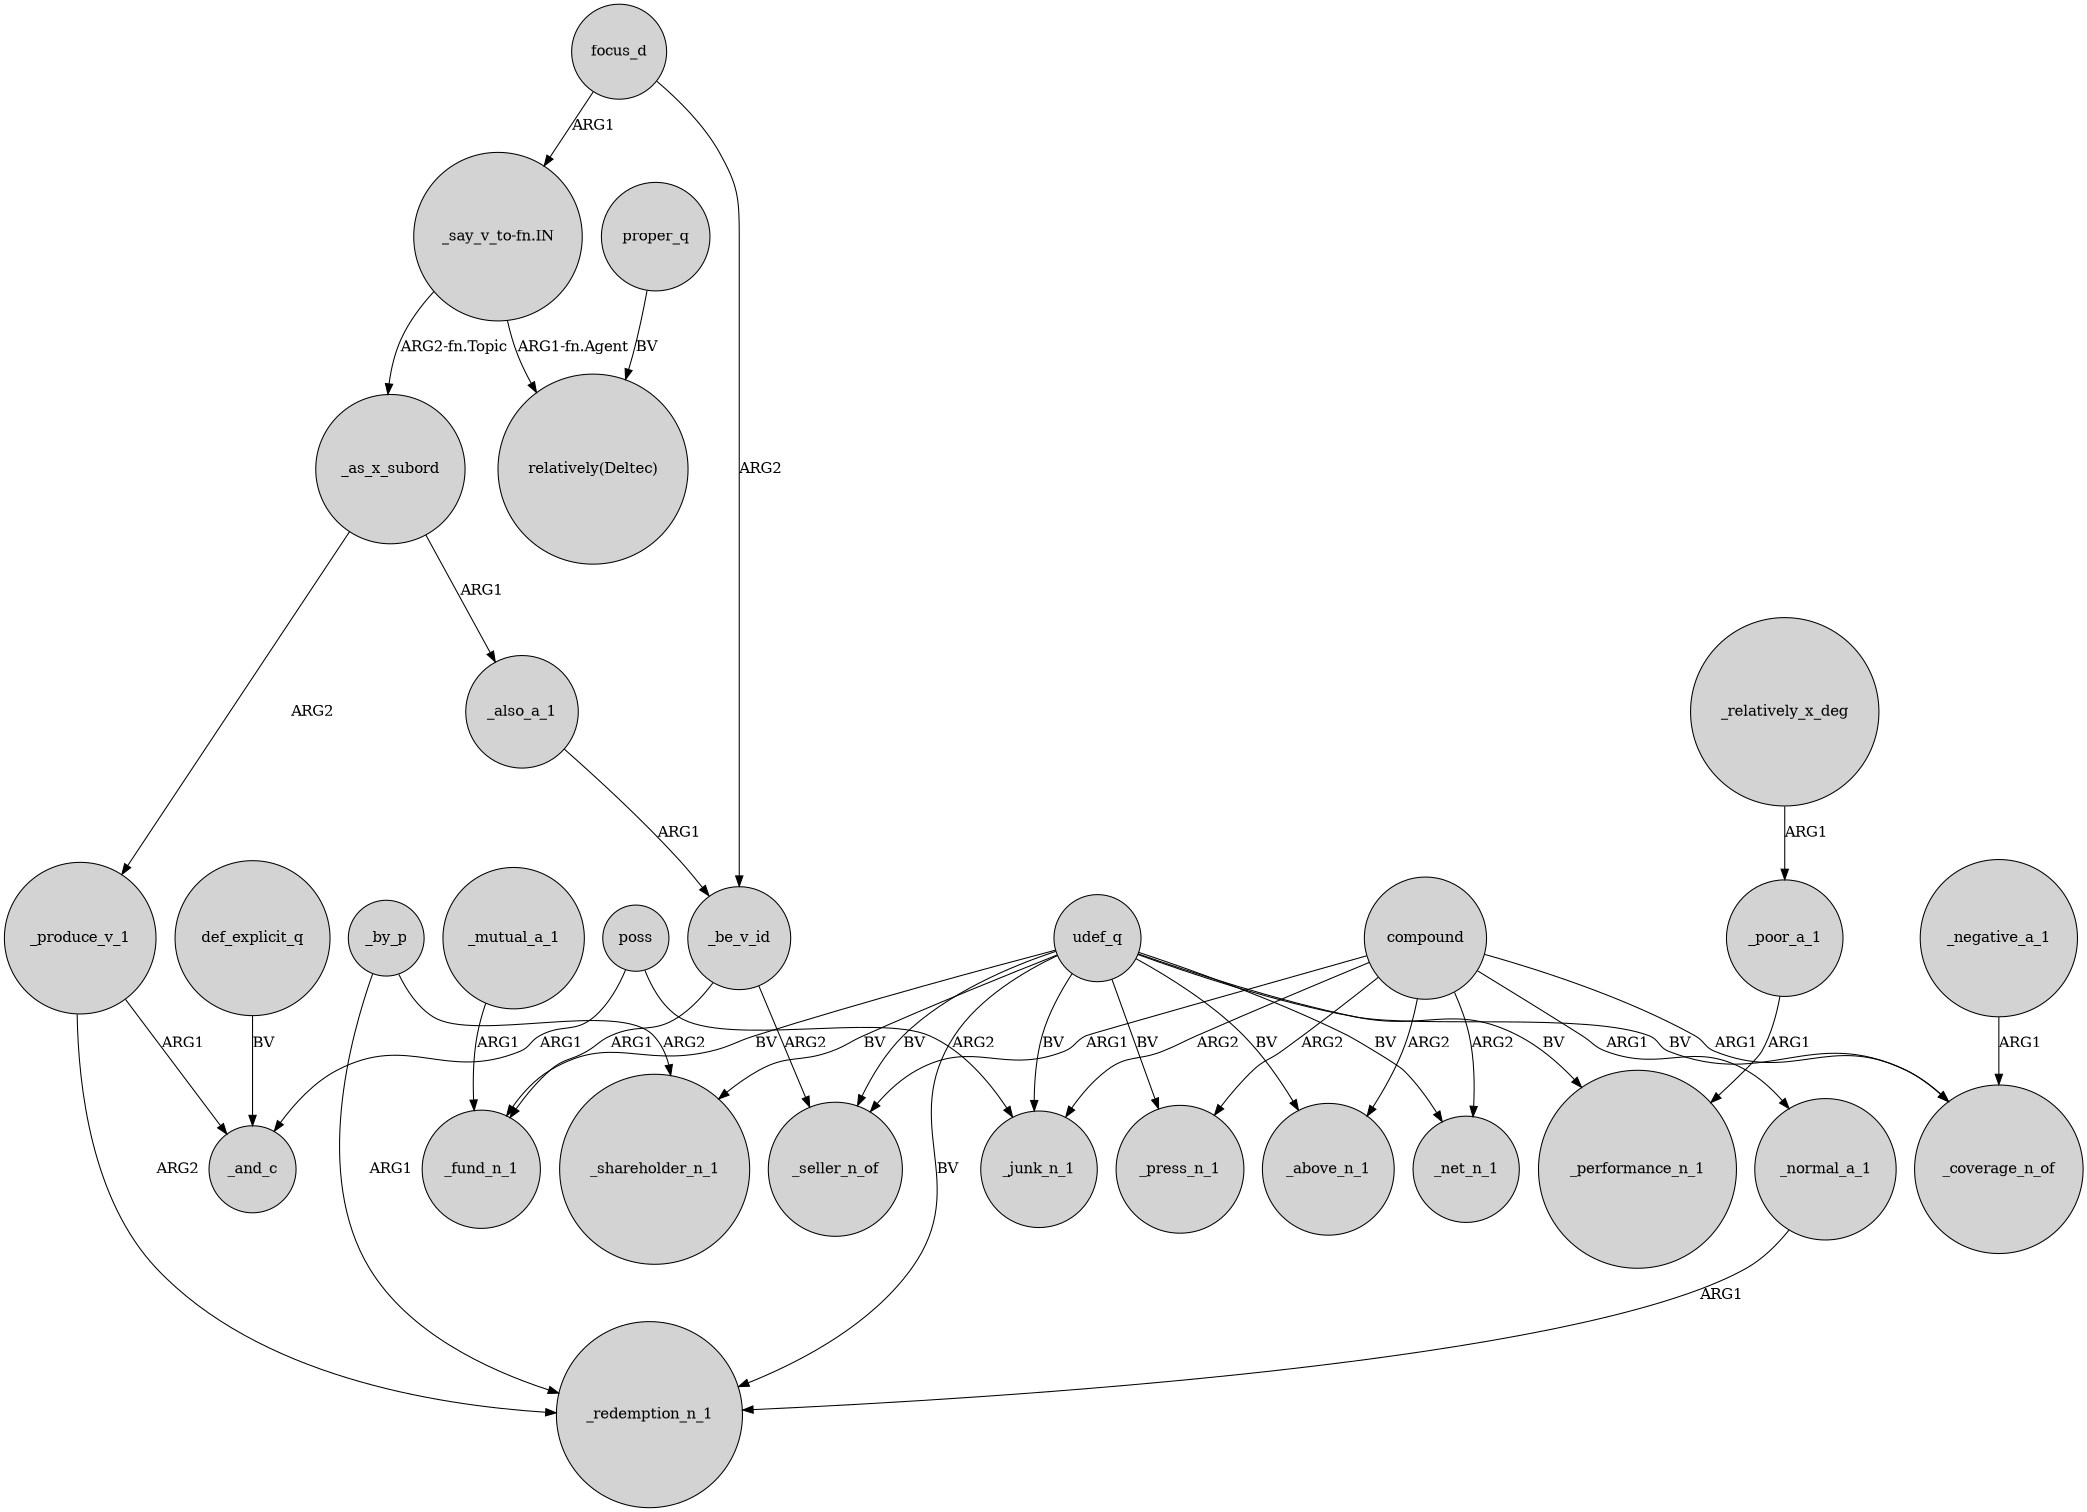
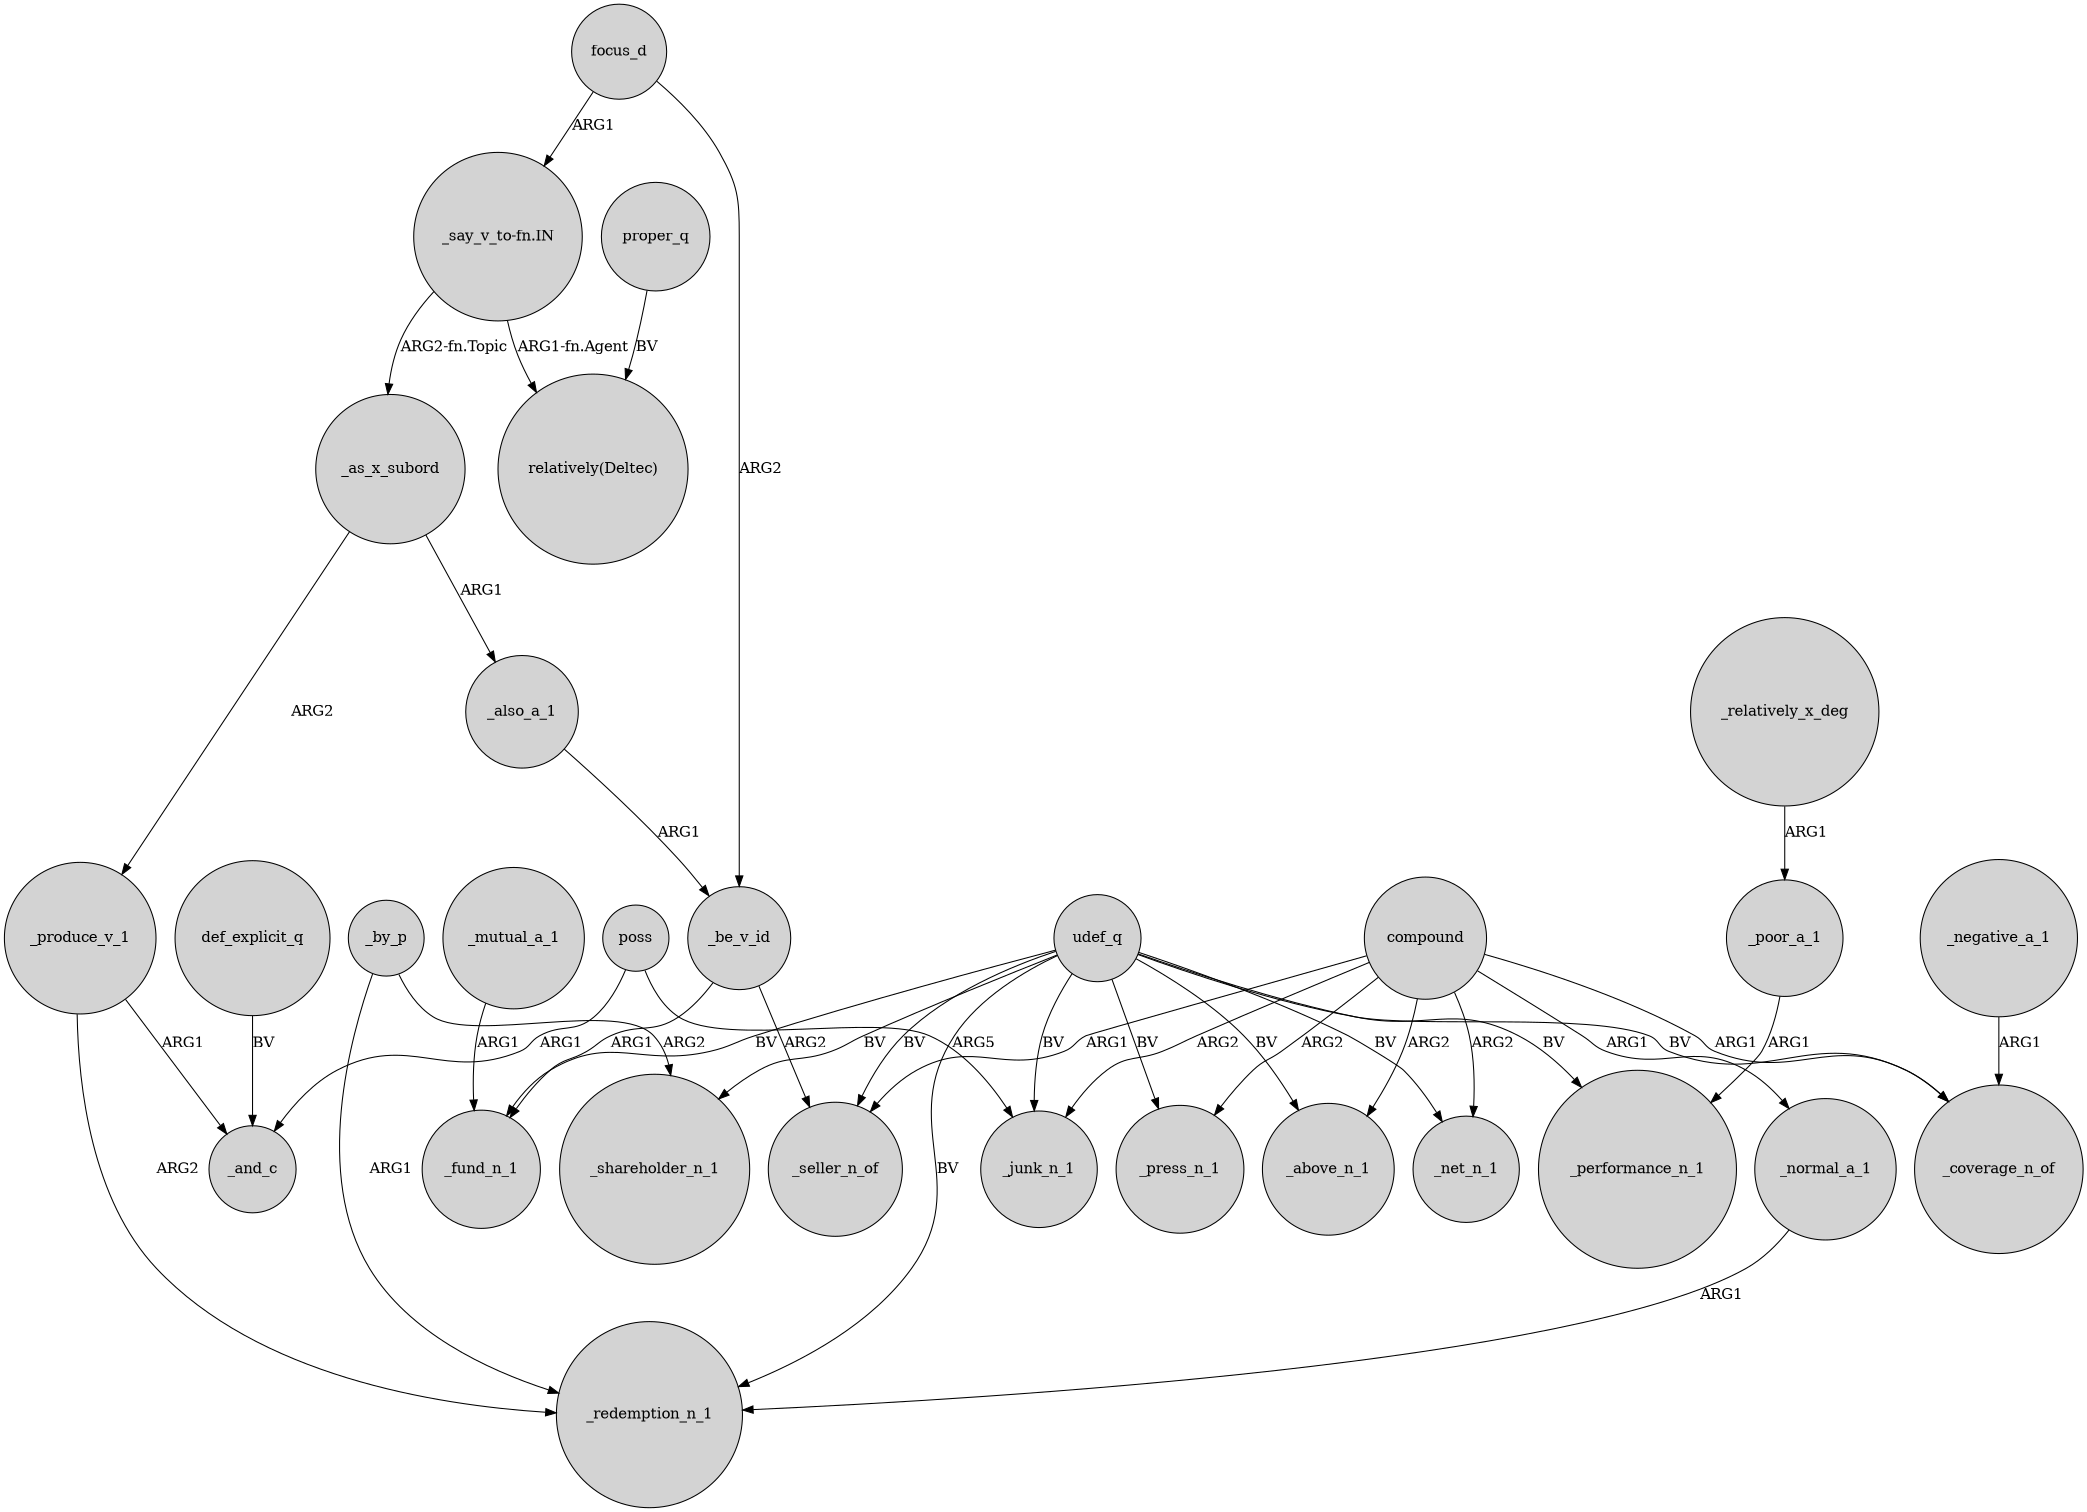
edge "poss" -> "_junk_n_1": label "ARG2" -> "ARG5"
